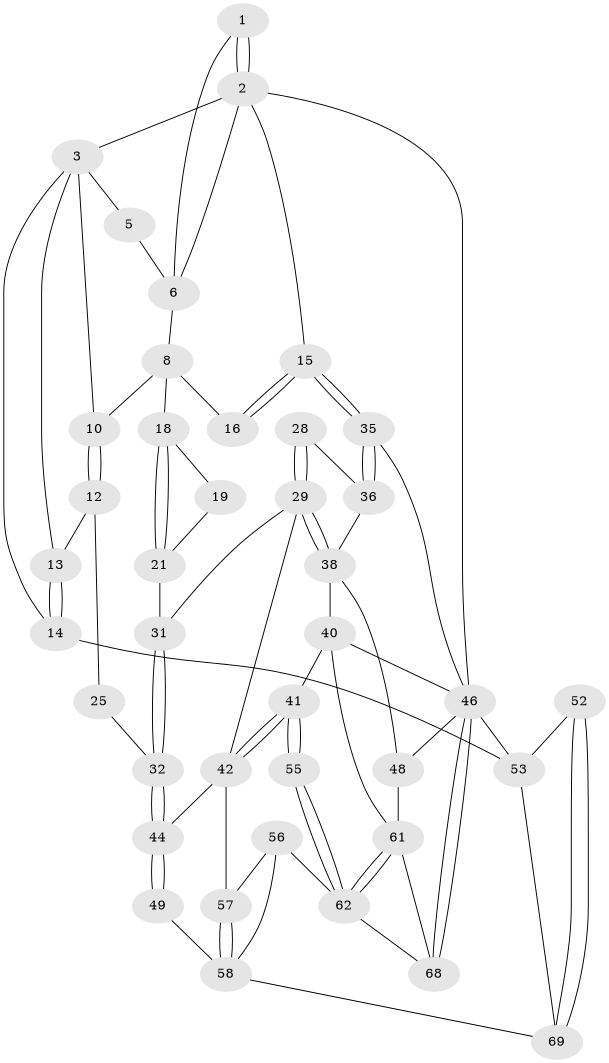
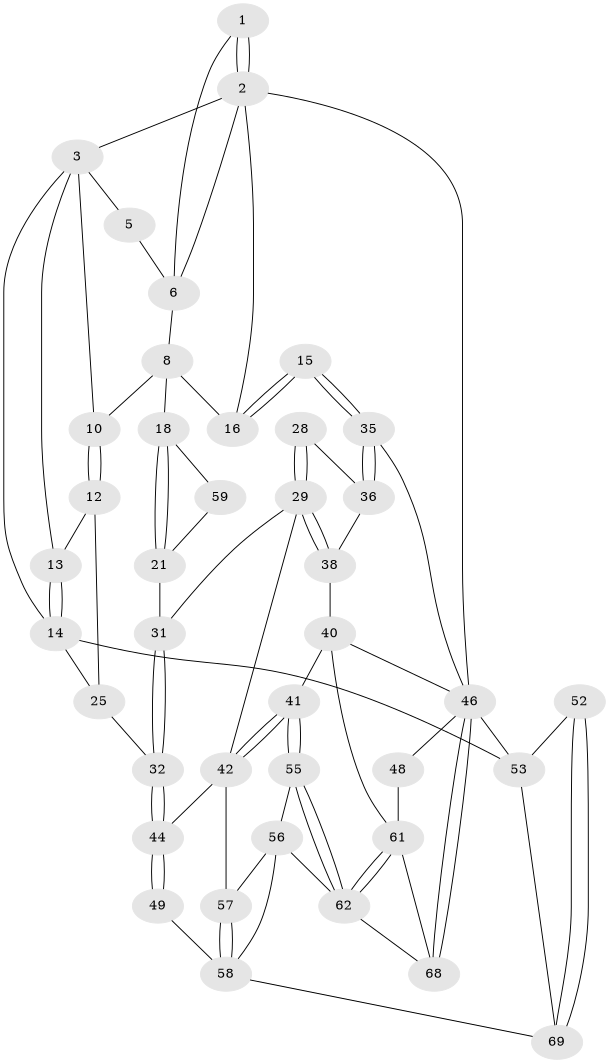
edge "2" -- "15": now "2" -- "16"
node "19": label "19" -> "59"
edge "14" -- "25": added
edge "38" -- "48": removed
edge "55" -- "56": added
